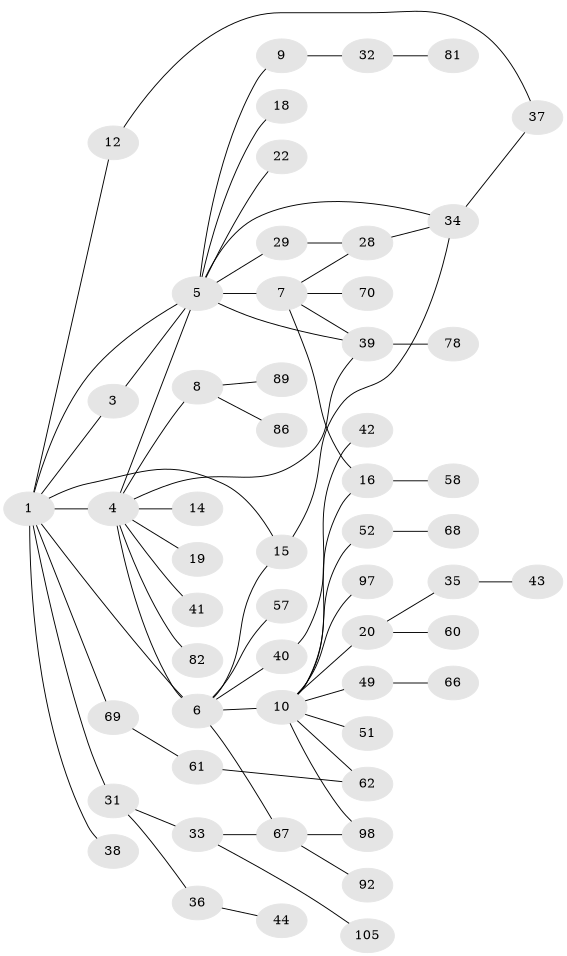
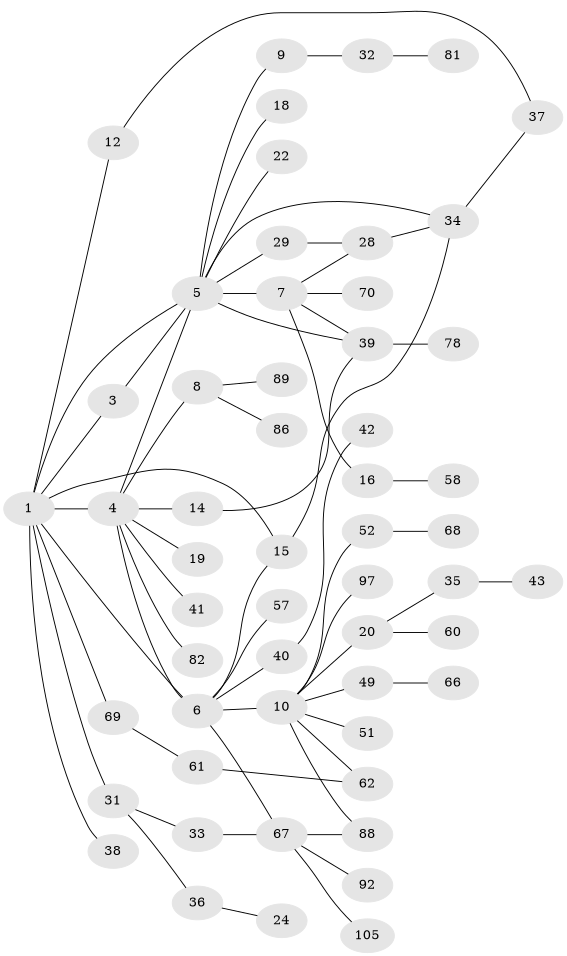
edge "39" -- "4": now "39" -- "14"
edge "16" -- "10": removed
node "98": label "98" -> "88"
edge "33" -- "105": now "67" -- "105"
node "44": label "44" -> "24"
